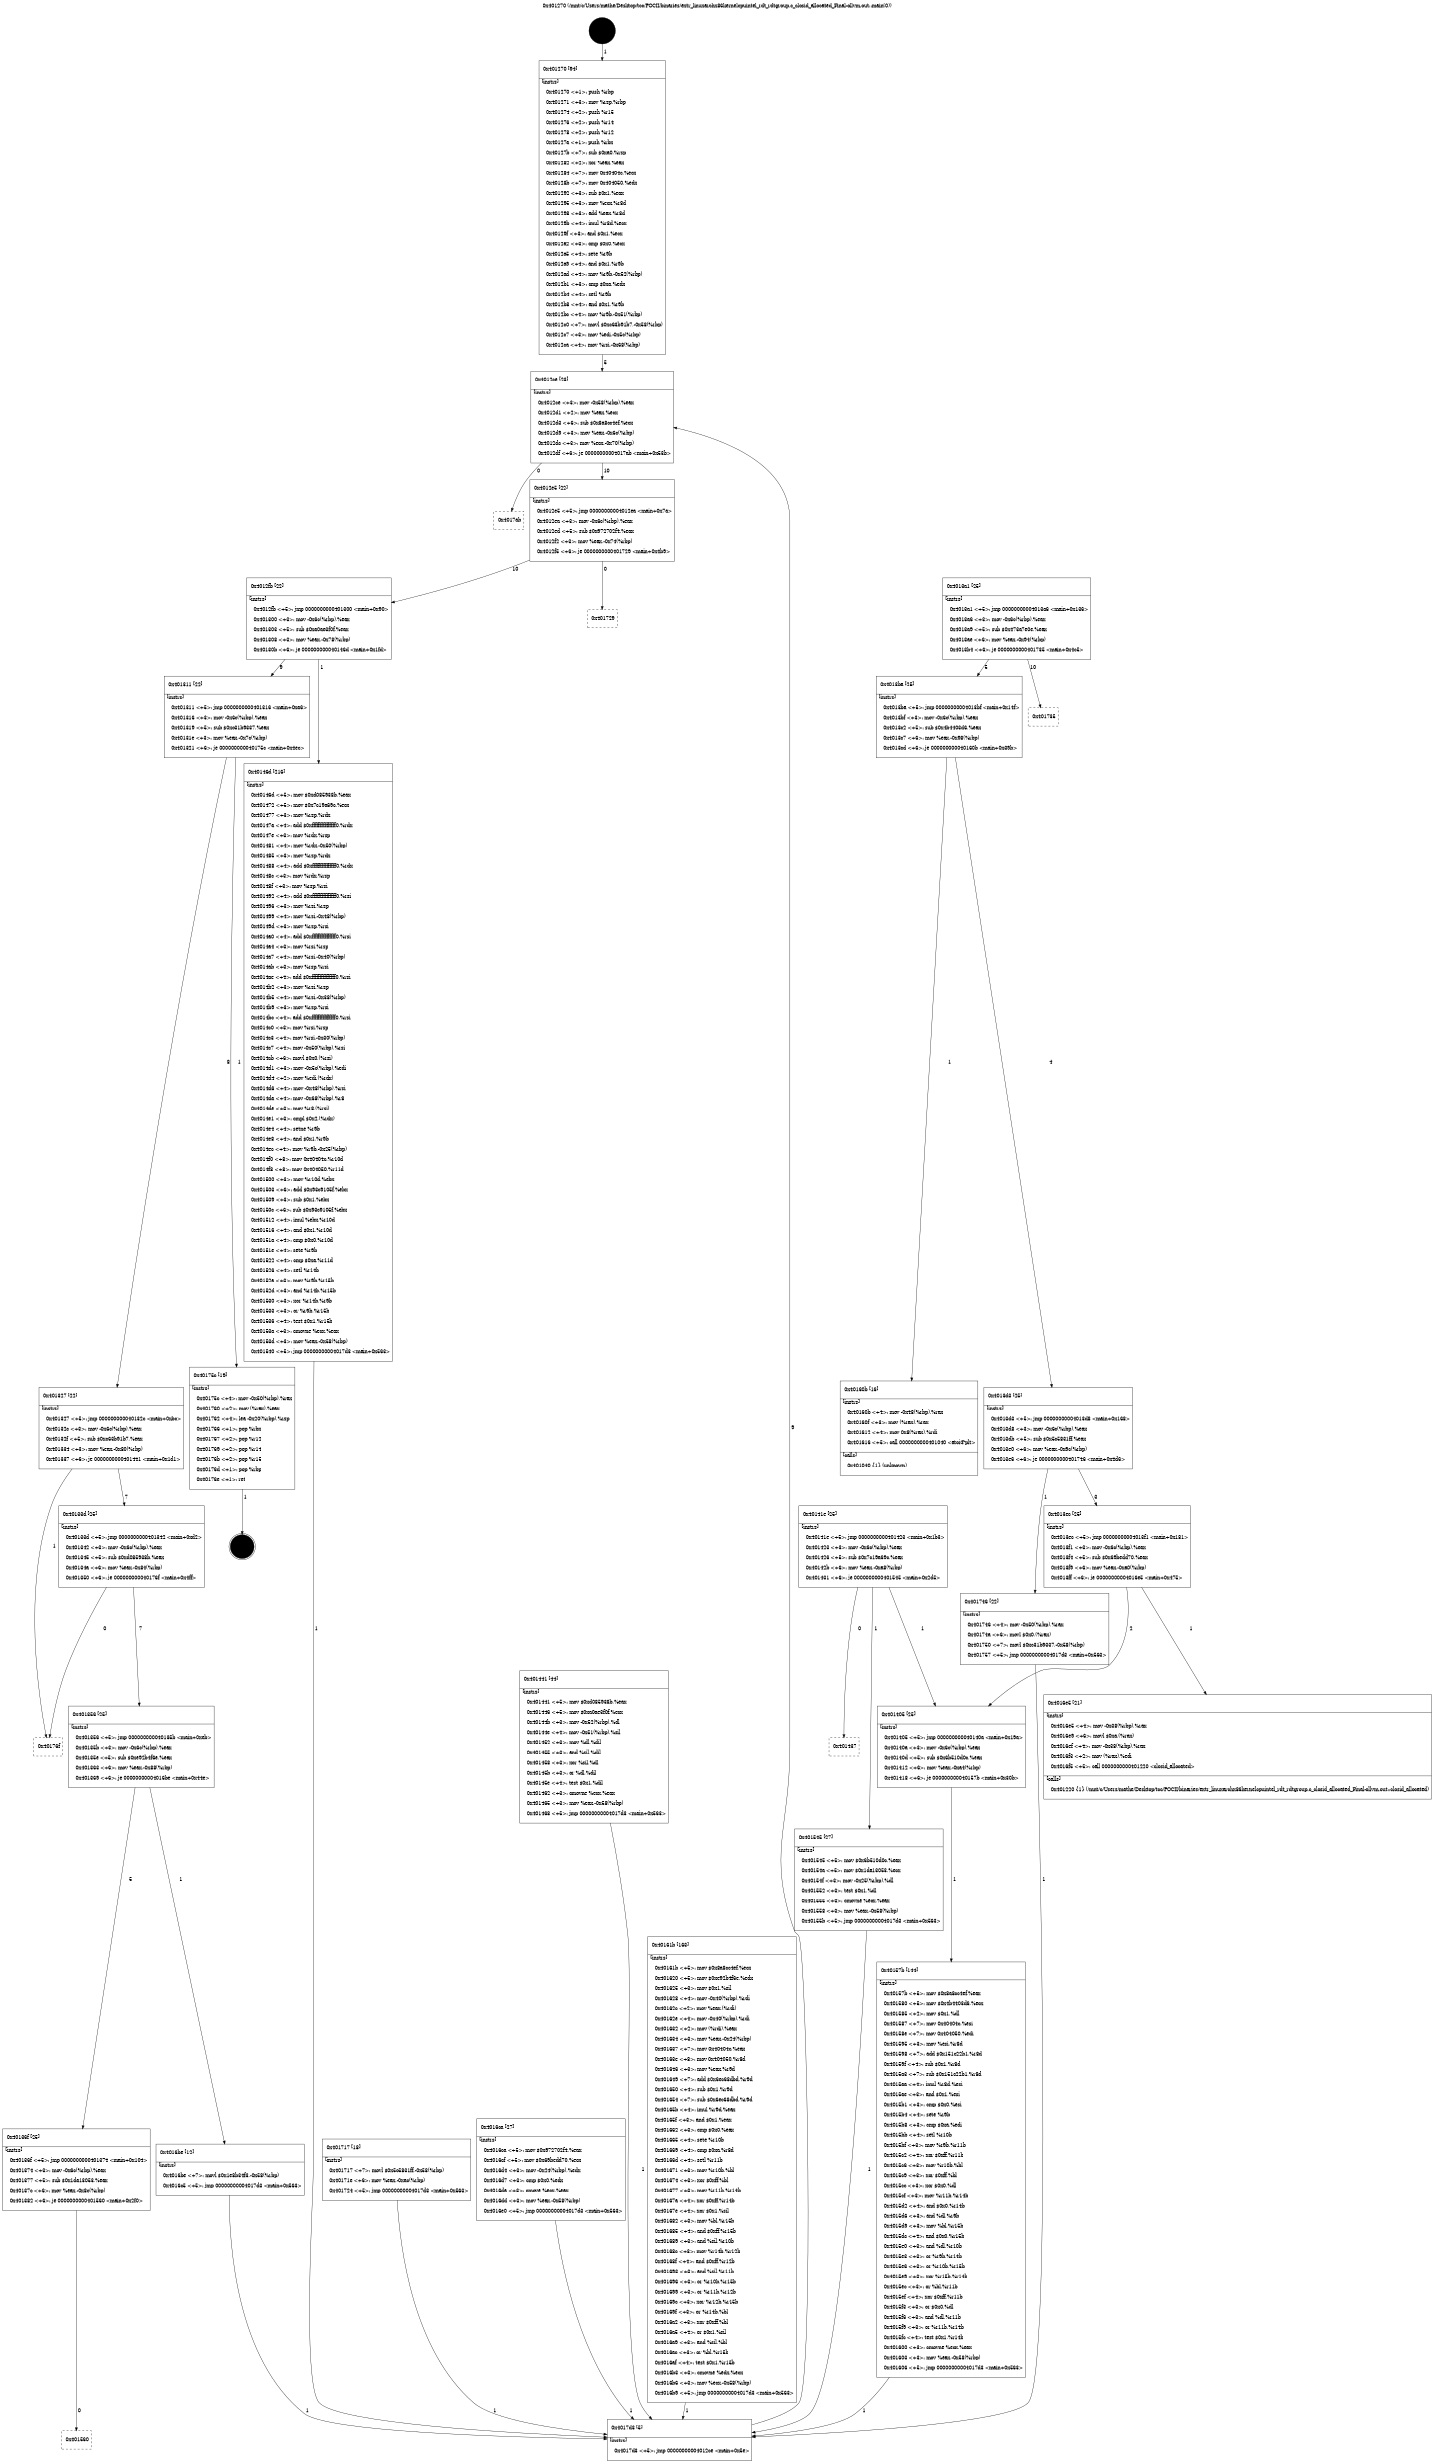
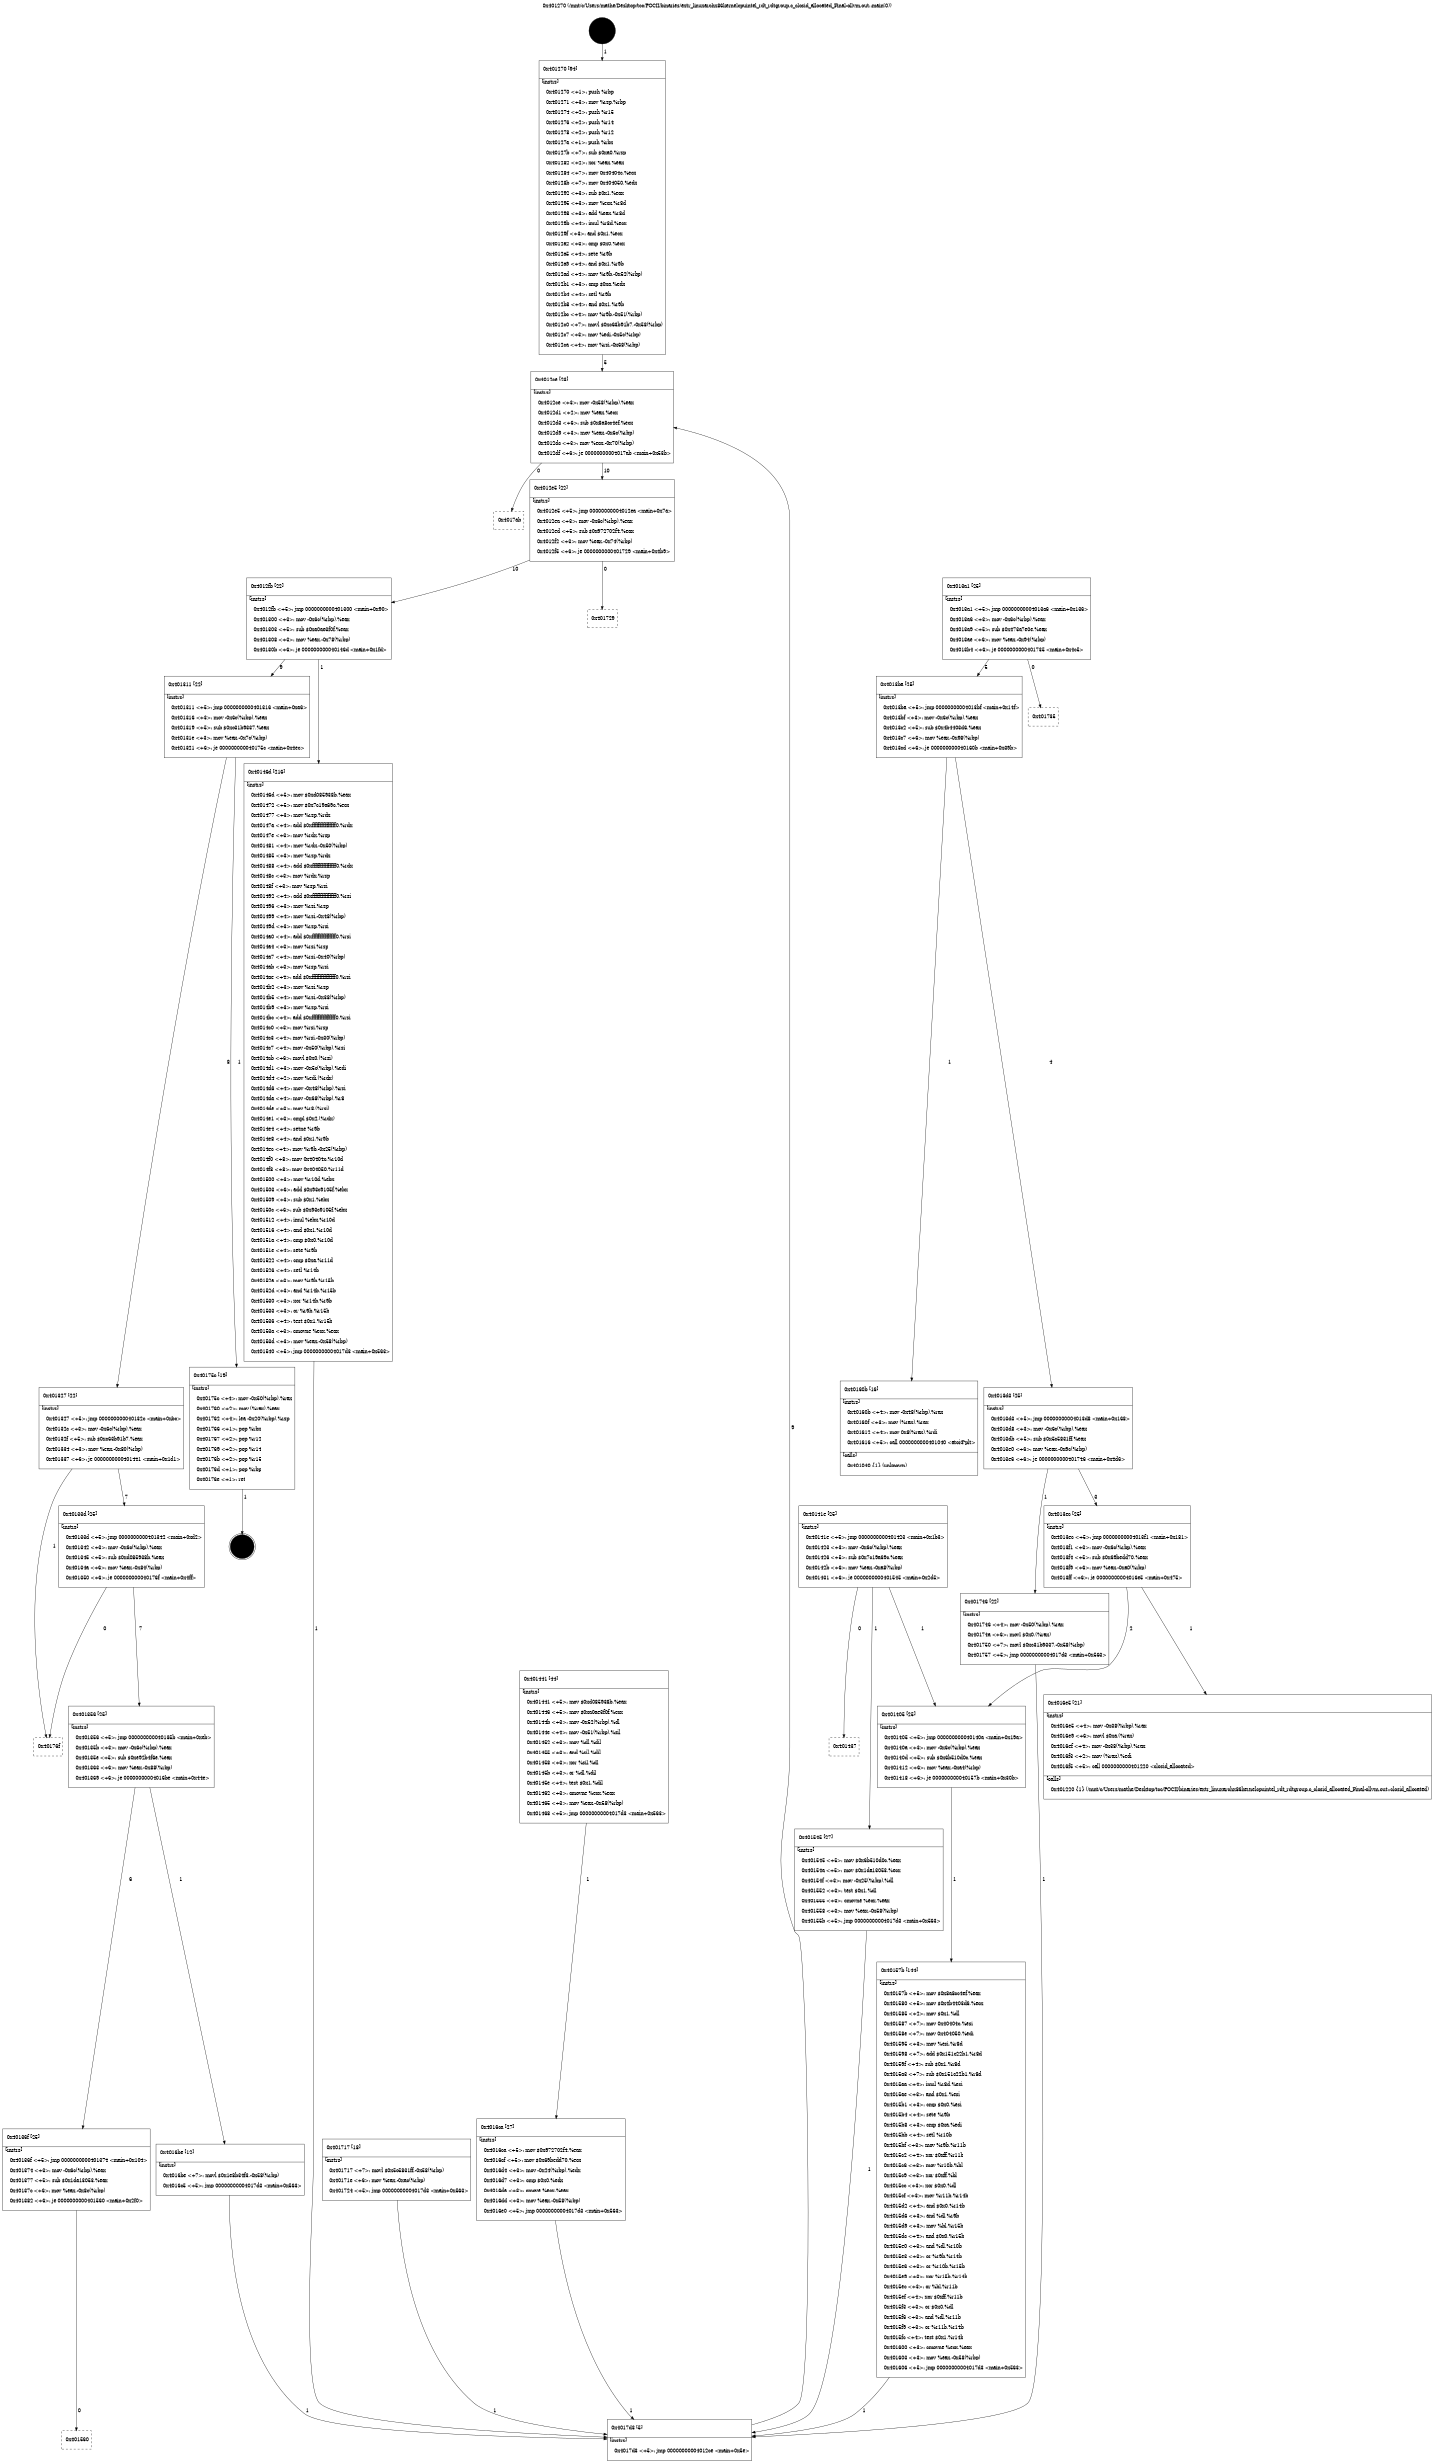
edge "0x4013a1 [25]" -> "0x401735": label " 10" -> " 0"
edge "0x401356 [25]" -> "0x40136f [25]": label " 5" -> " 6"
edge "0x401441 [44]" -> "0x4017d3 [5]": now "0x401441 [44]" -> "0x4016ca [27]"
node "0x40161b [163]": removed
